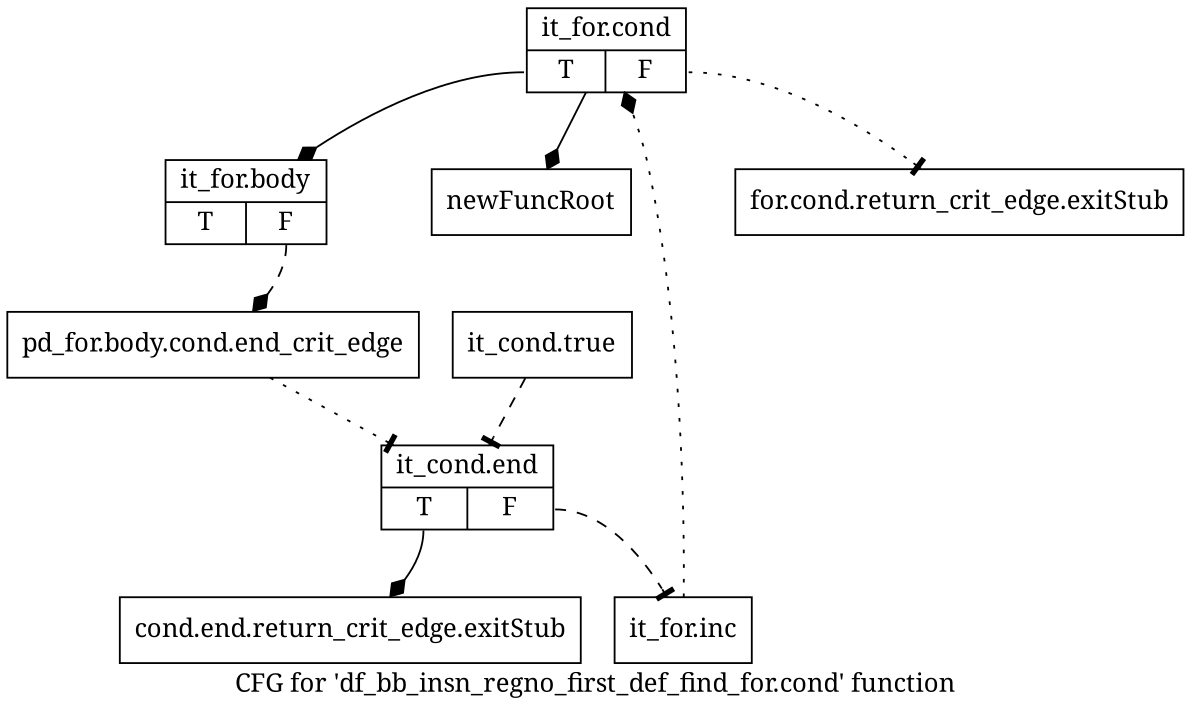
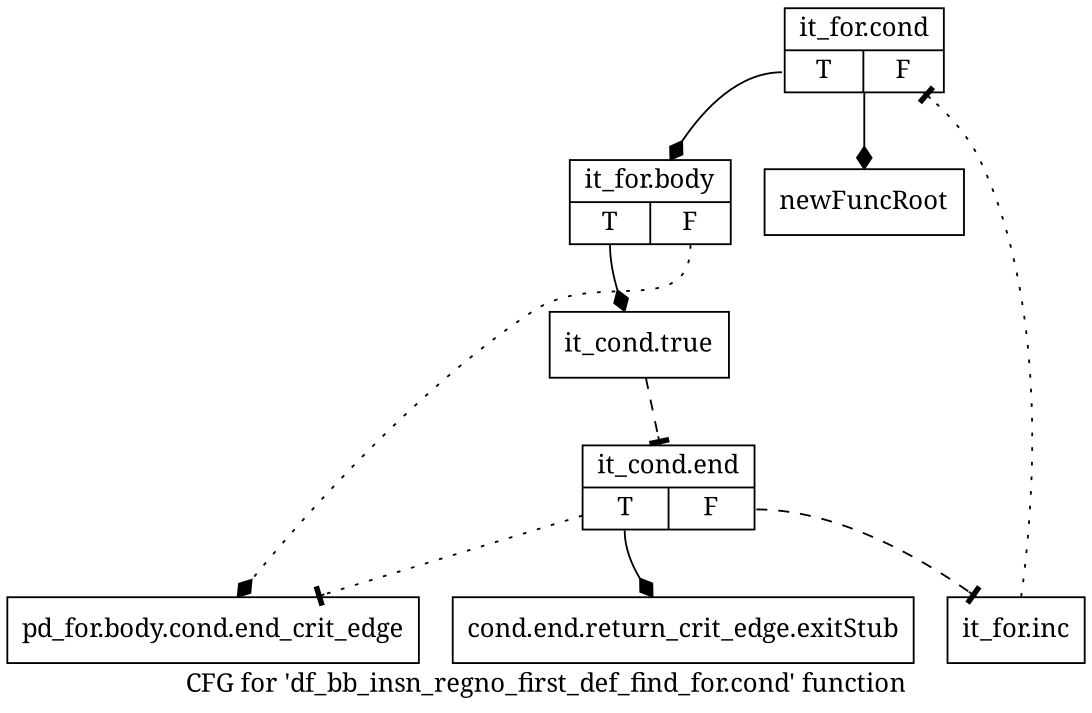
node "for.cond.return_crit_edge.exitStub": removed
edge "it_for.body" -> "it_cond.true": added
edge "it_for.body" -> "pd_for.body.cond.end_crit_edge": style dashed -> dotted
edge "it_for.inc" -> "it_for.cond": arrowhead diamond -> tee
edge "pd_for.body.cond.end_crit_edge" -> "it_cond.end": reversed
